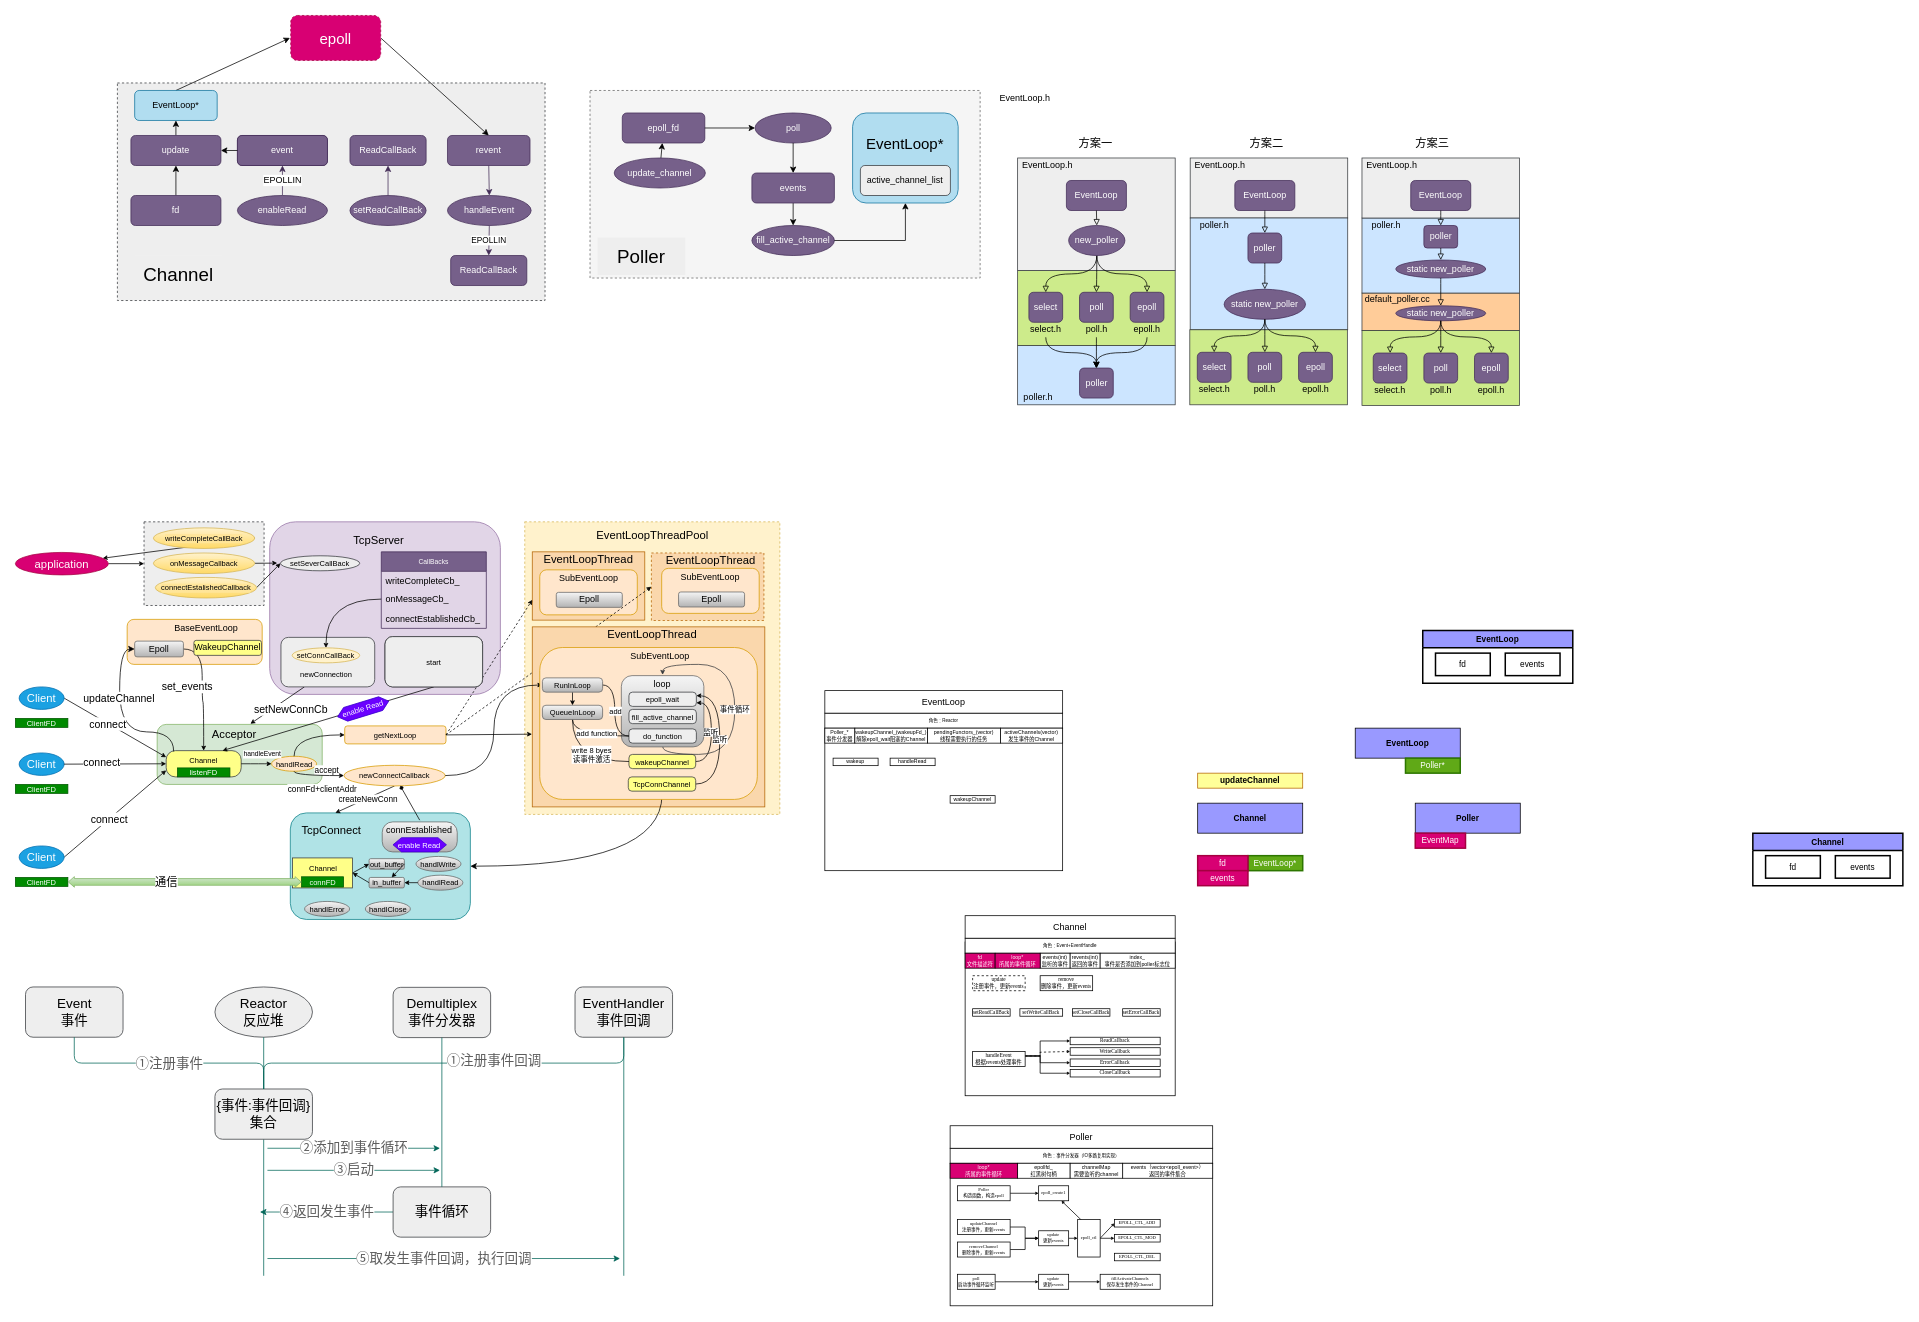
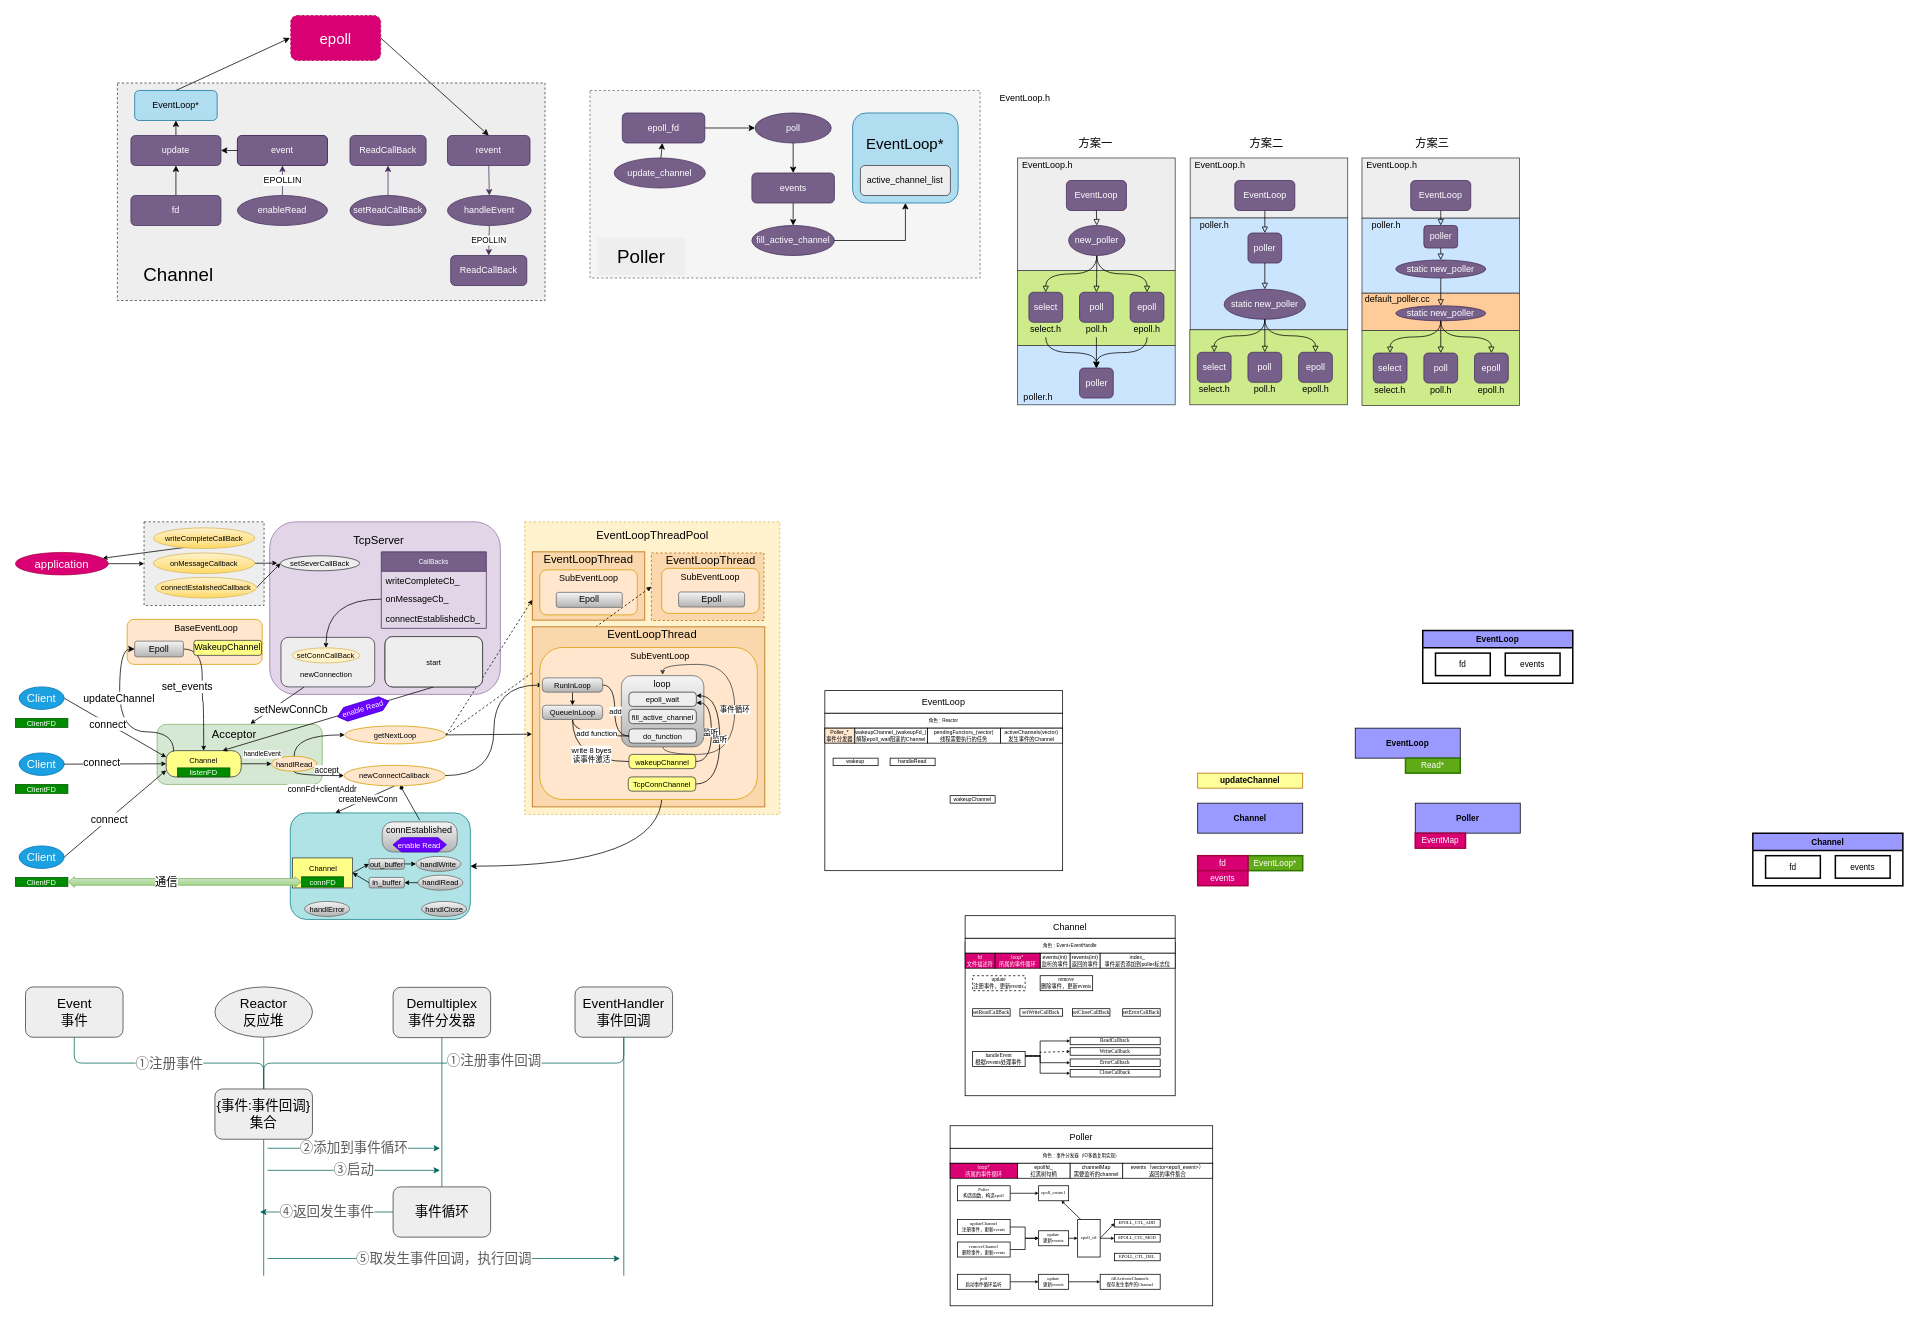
node "getNextLoop": shape rounded rectangle -> ellipse
node "Poller_*事件分发器": fillcolor #ffffff -> #ffe6cc
node "Poller*": label "Poller*" -> "Read*"
node "TcpConnect": removed
edge "out_buffer" -> "in_buffer": now "out_buffer" -> "handlWrite"
node "handlClose": moved (388, 909) -> (444, 909)
node "poll 启动事件循环监听": size 38x15 -> 53x15
